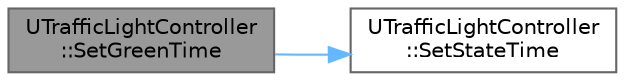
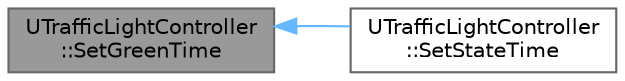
edge "UTrafficLightController ::SetGreenTime" -> "UTrafficLightController ::SetStateTime": reversed
